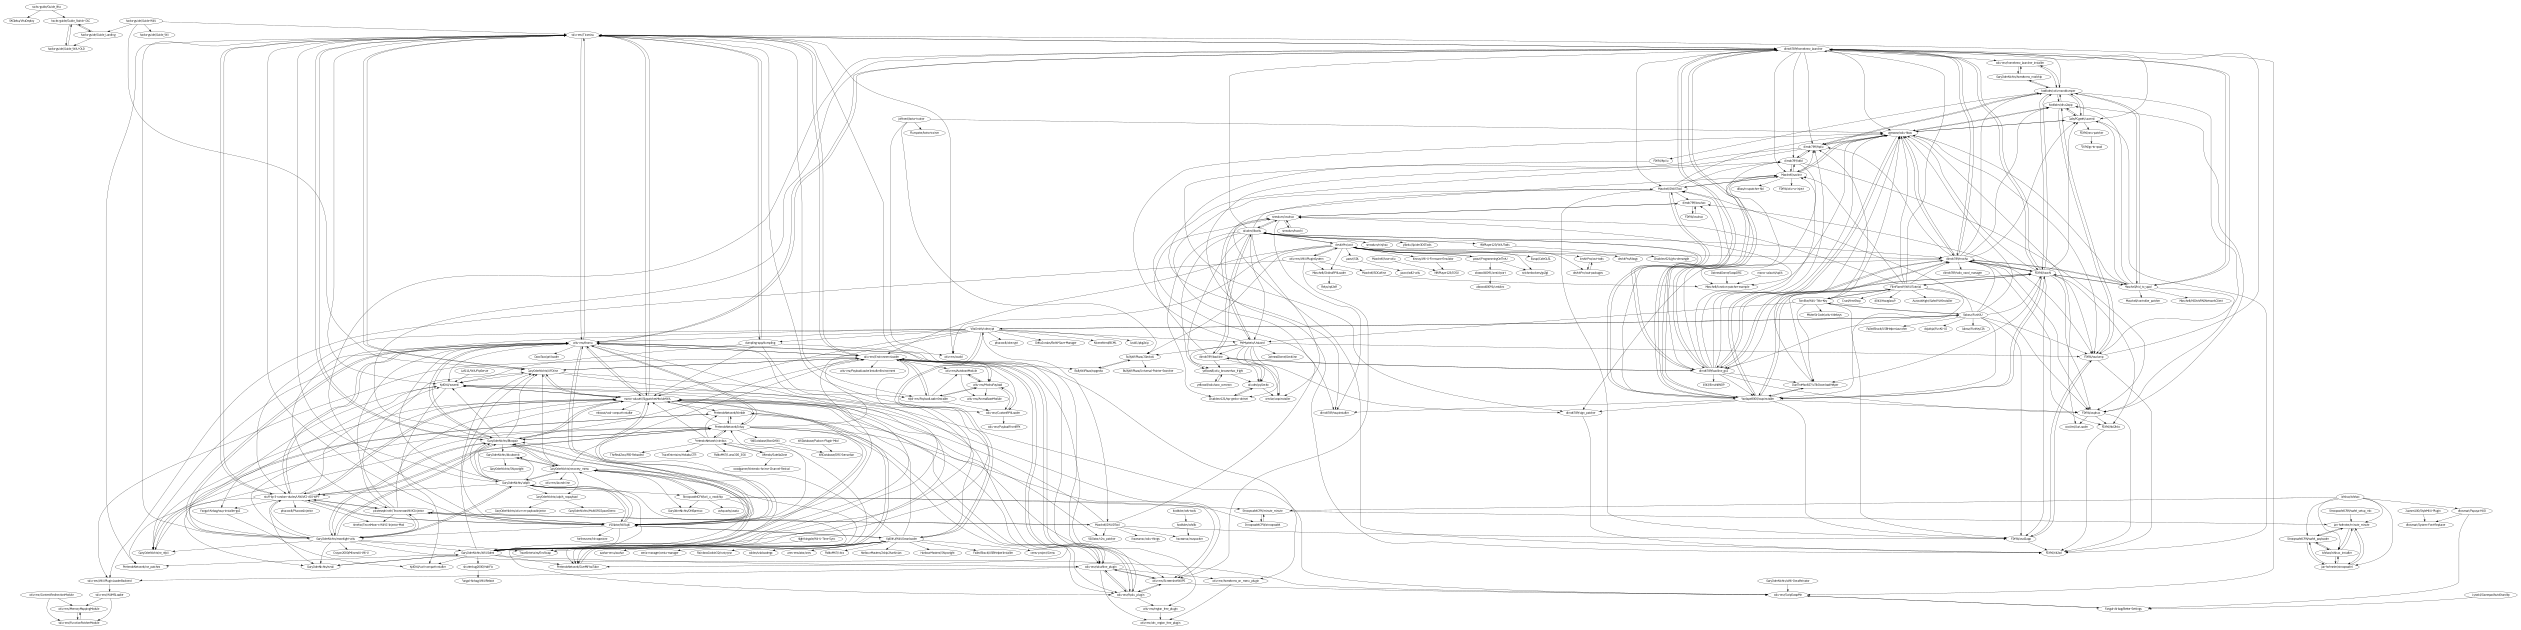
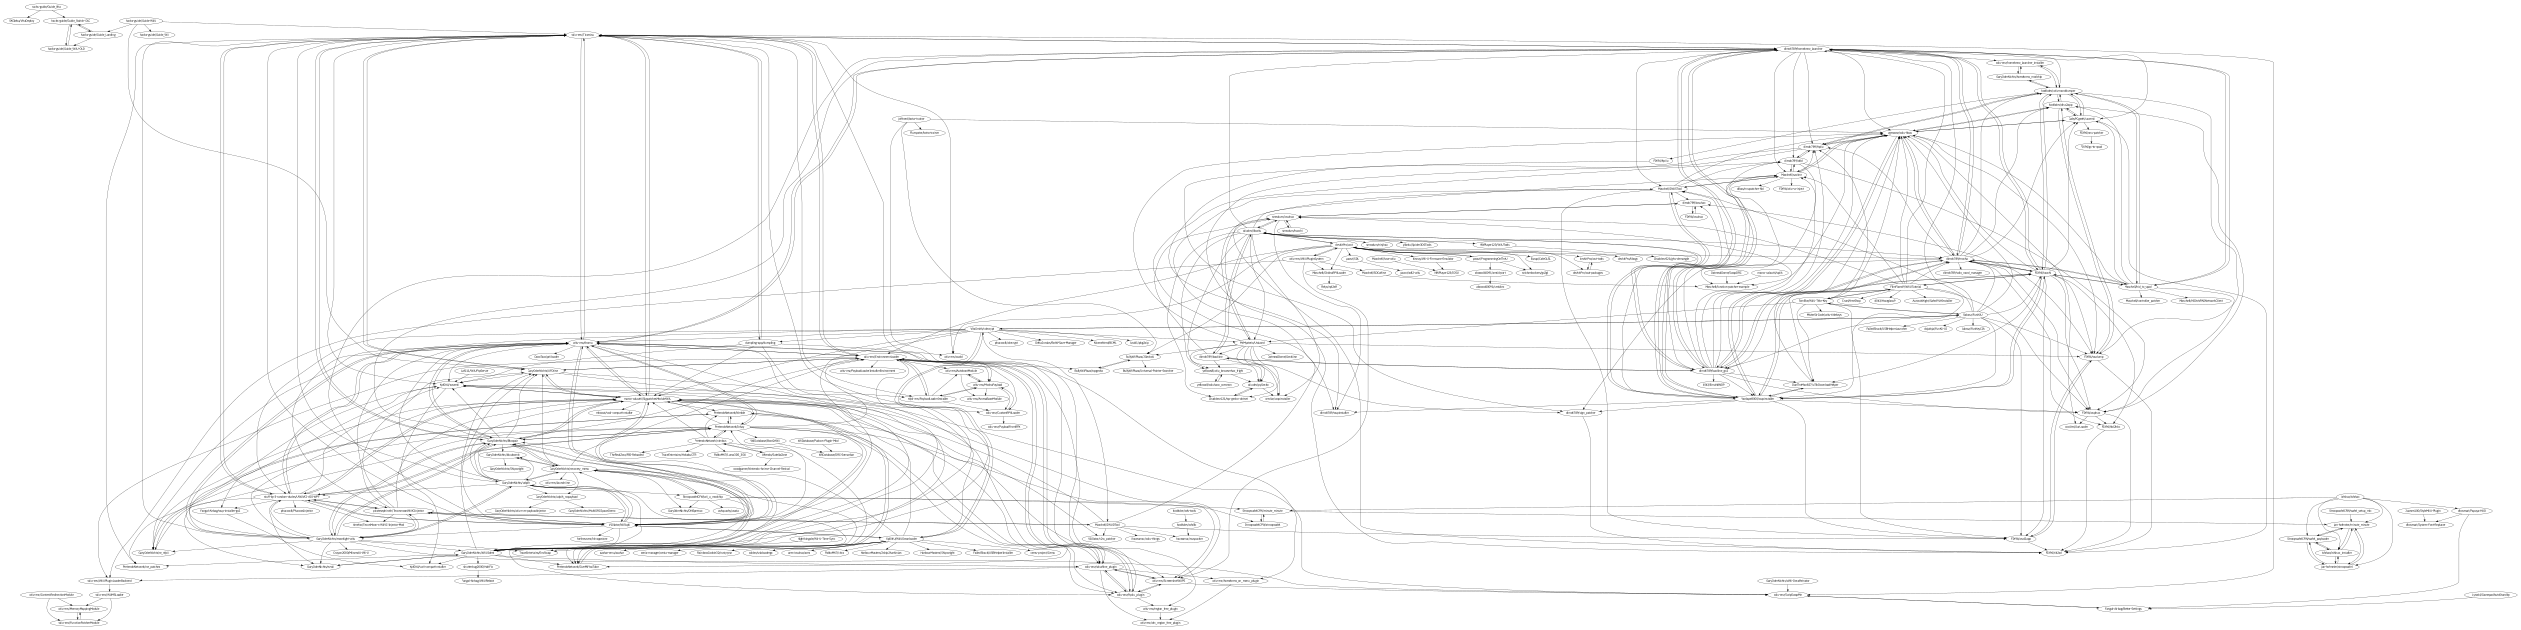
edge "FIX94/wudump" -> "dimok789/homebrew_launcher": now "llakssz/FunKiiU" -> "dimok789/homebrew_launcher"
node "ares-emulator/ares": label "ares-emulator/ares" -> "ares-iosuhax/ares"
